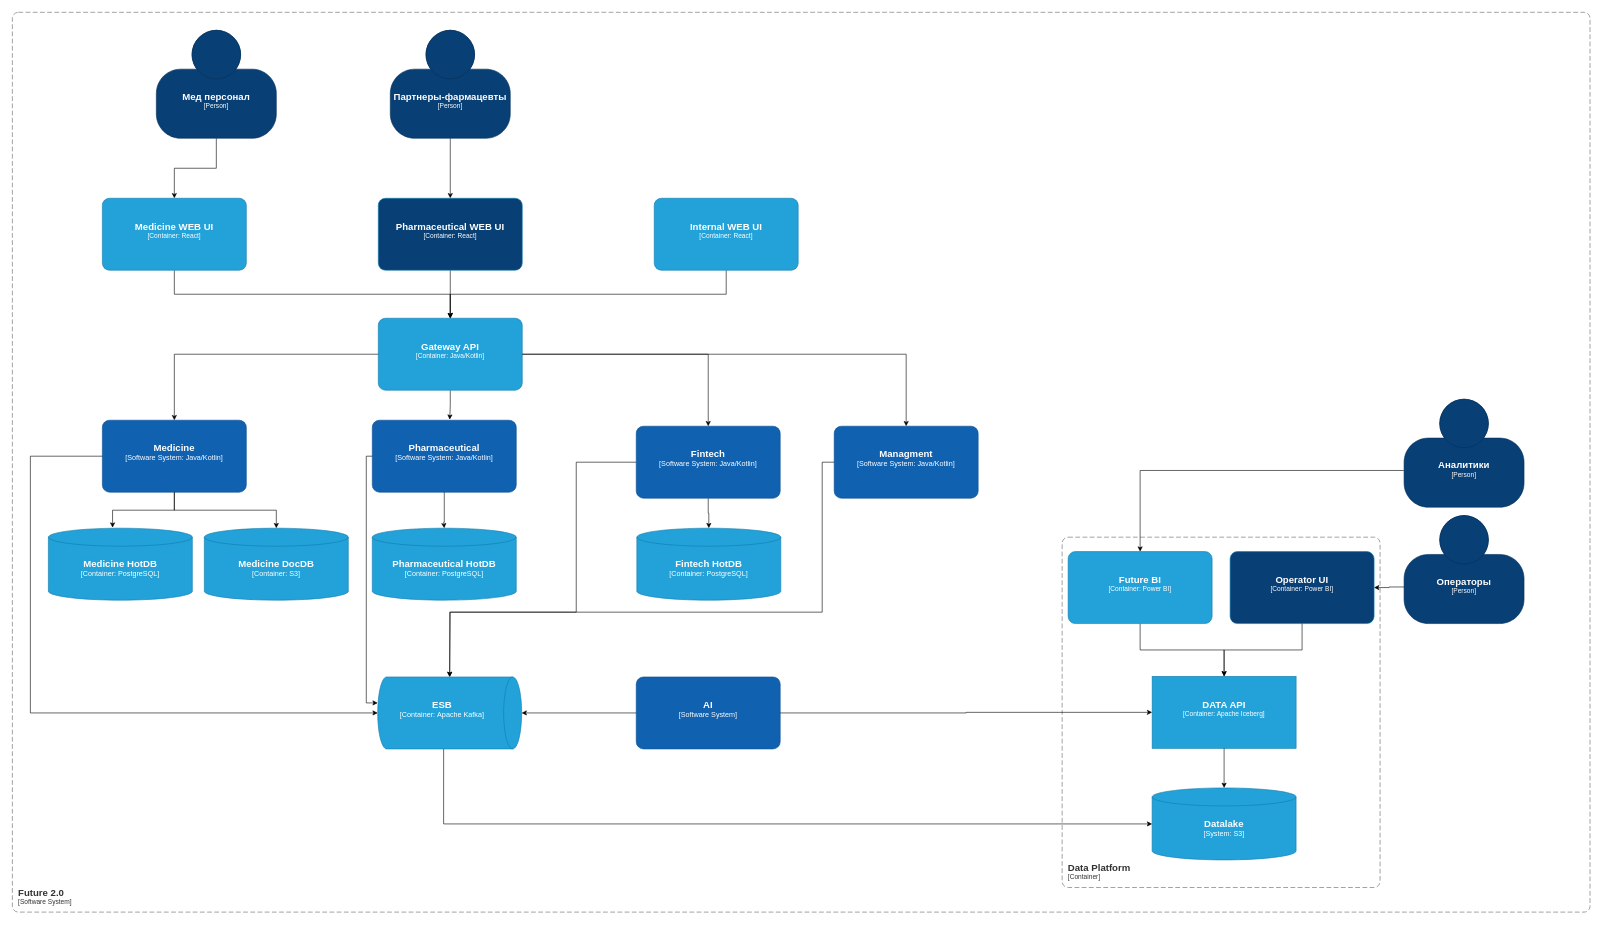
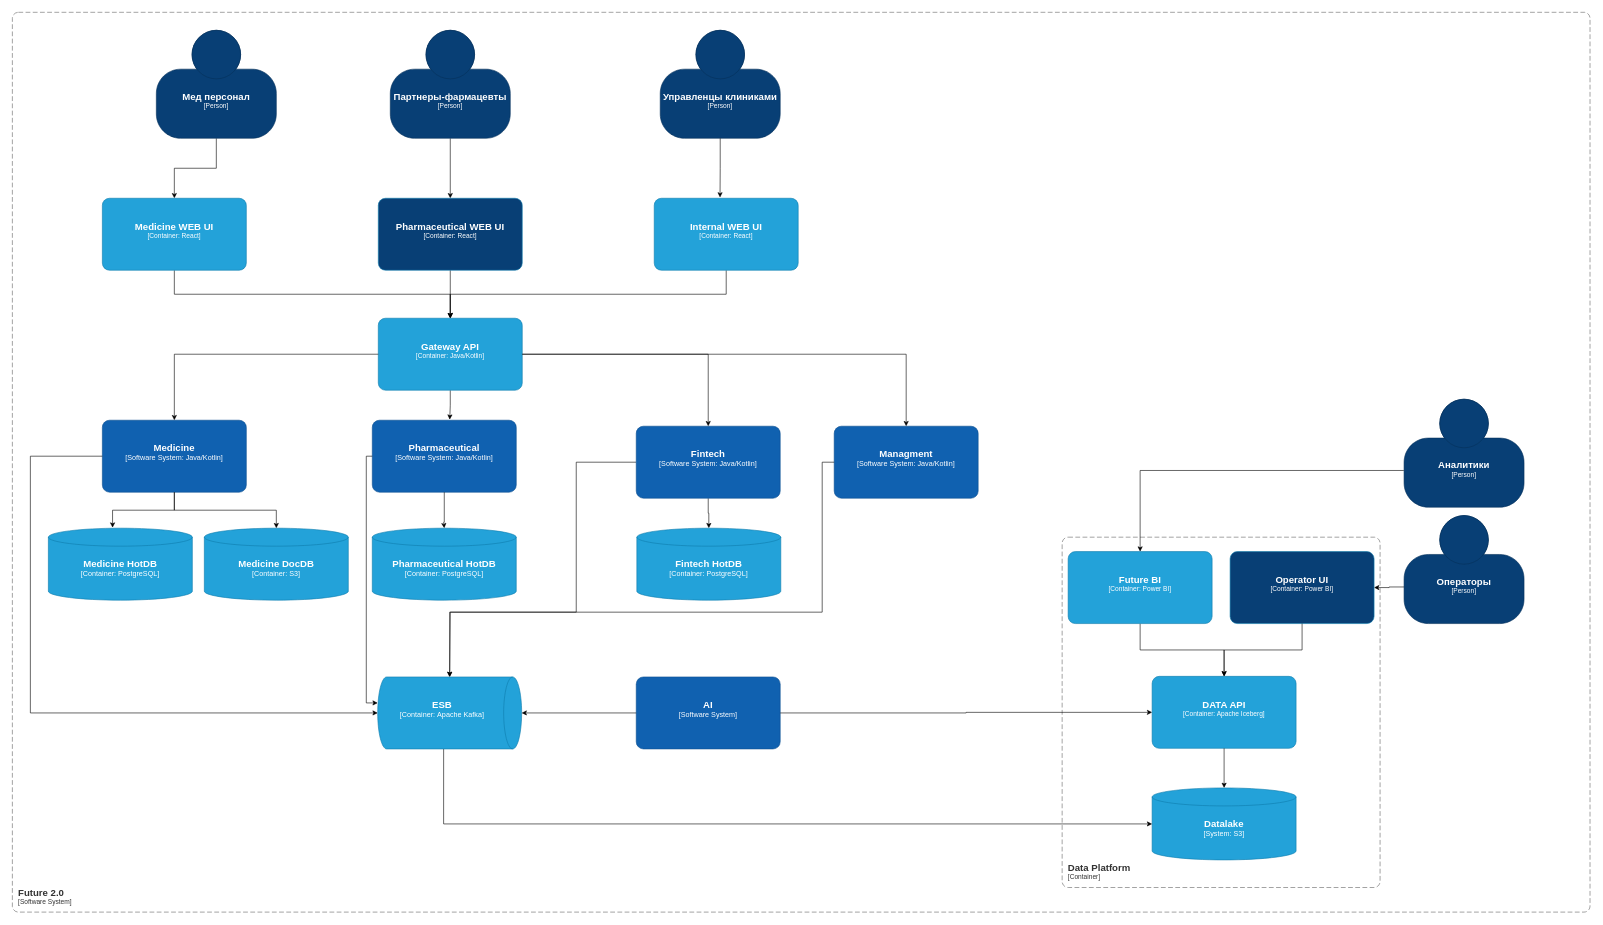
node "Управленцы клиниками [Person]": added
edge "Управленцы клиниками [Person]" -> "Internal WEB UI [Container: React]": added
node "DATA API [Container: Apache Iceberg]": shape rectangle -> rounded rectangle
